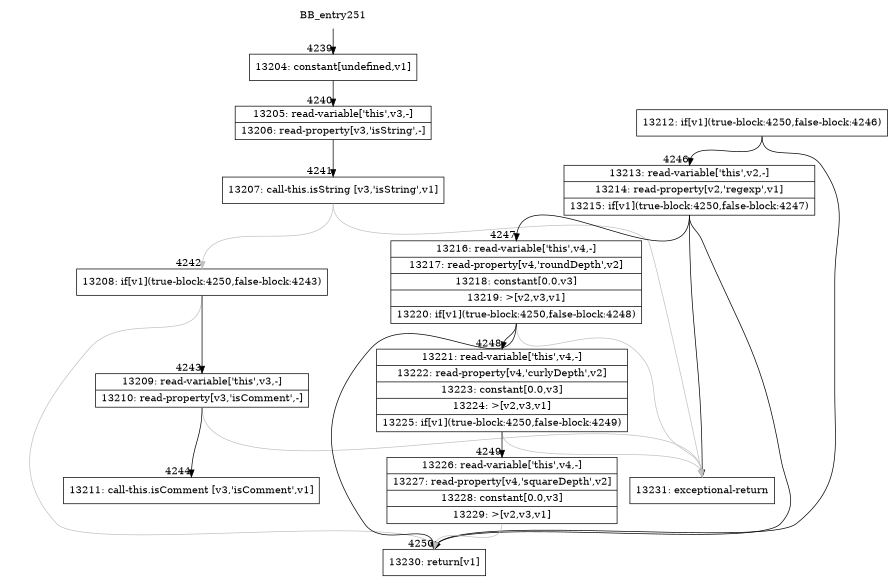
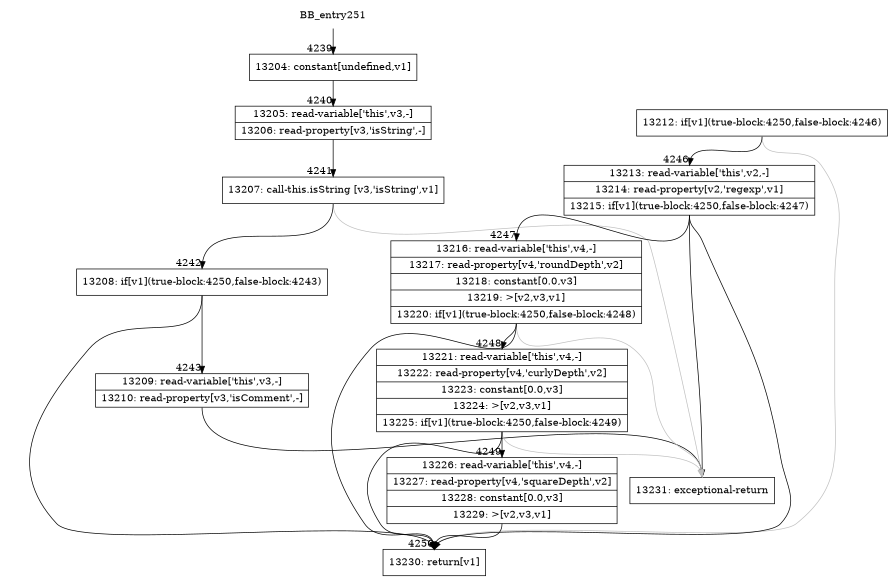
edge "13207: call-this.isString [v3,'isString',v1]" -> "13208: if[v1](true-block:4250,false-block:4243)": color gray -> black
edge "13209: read-variable['this',v3,-]" -> "13231: exceptional-return": color gray -> black
edge "13221: read-variable['this',v4,-]" -> "13230: return[v1]": added
node "13211: call-this.isComment [v3,'isComment',v1]": removed
edge "13212: if[v1](true-block:4250,false-block:4246)" -> "13230: return[v1]": color black -> gray
edge "13208: if[v1](true-block:4250,false-block:4243)" -> "13230: return[v1]": color gray -> black
edge "13226: read-variable['this',v4,-]" -> "13230: return[v1]": color gray -> black
